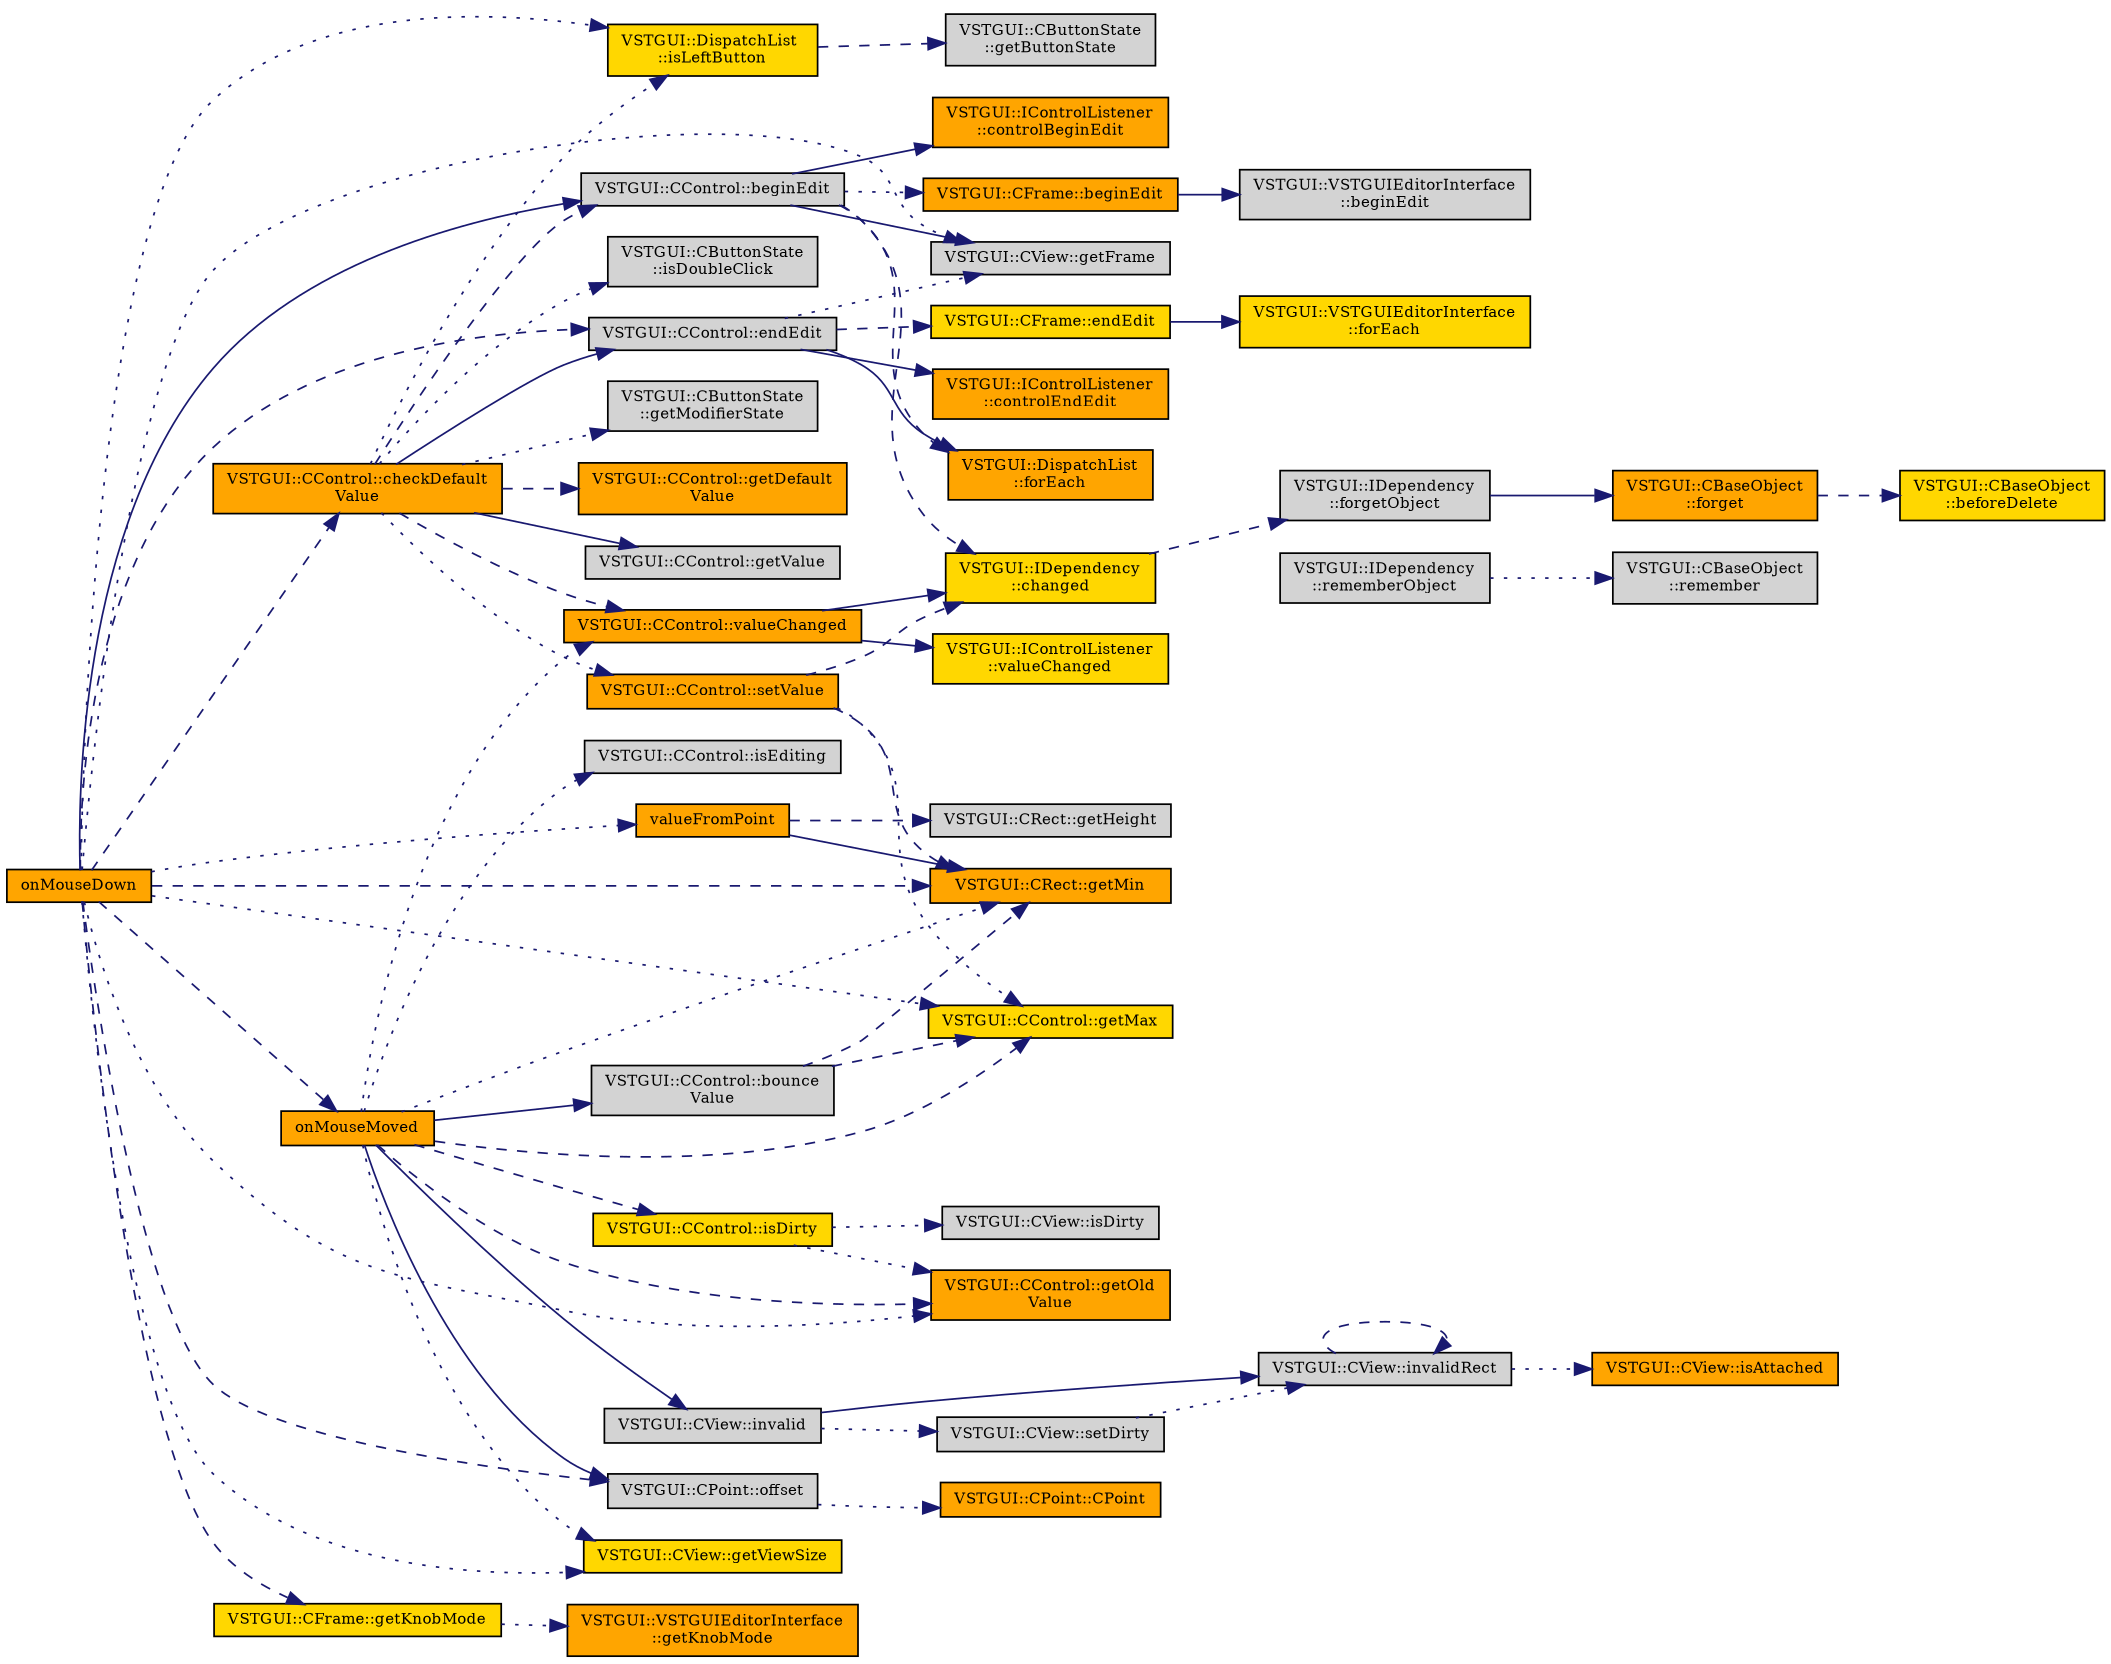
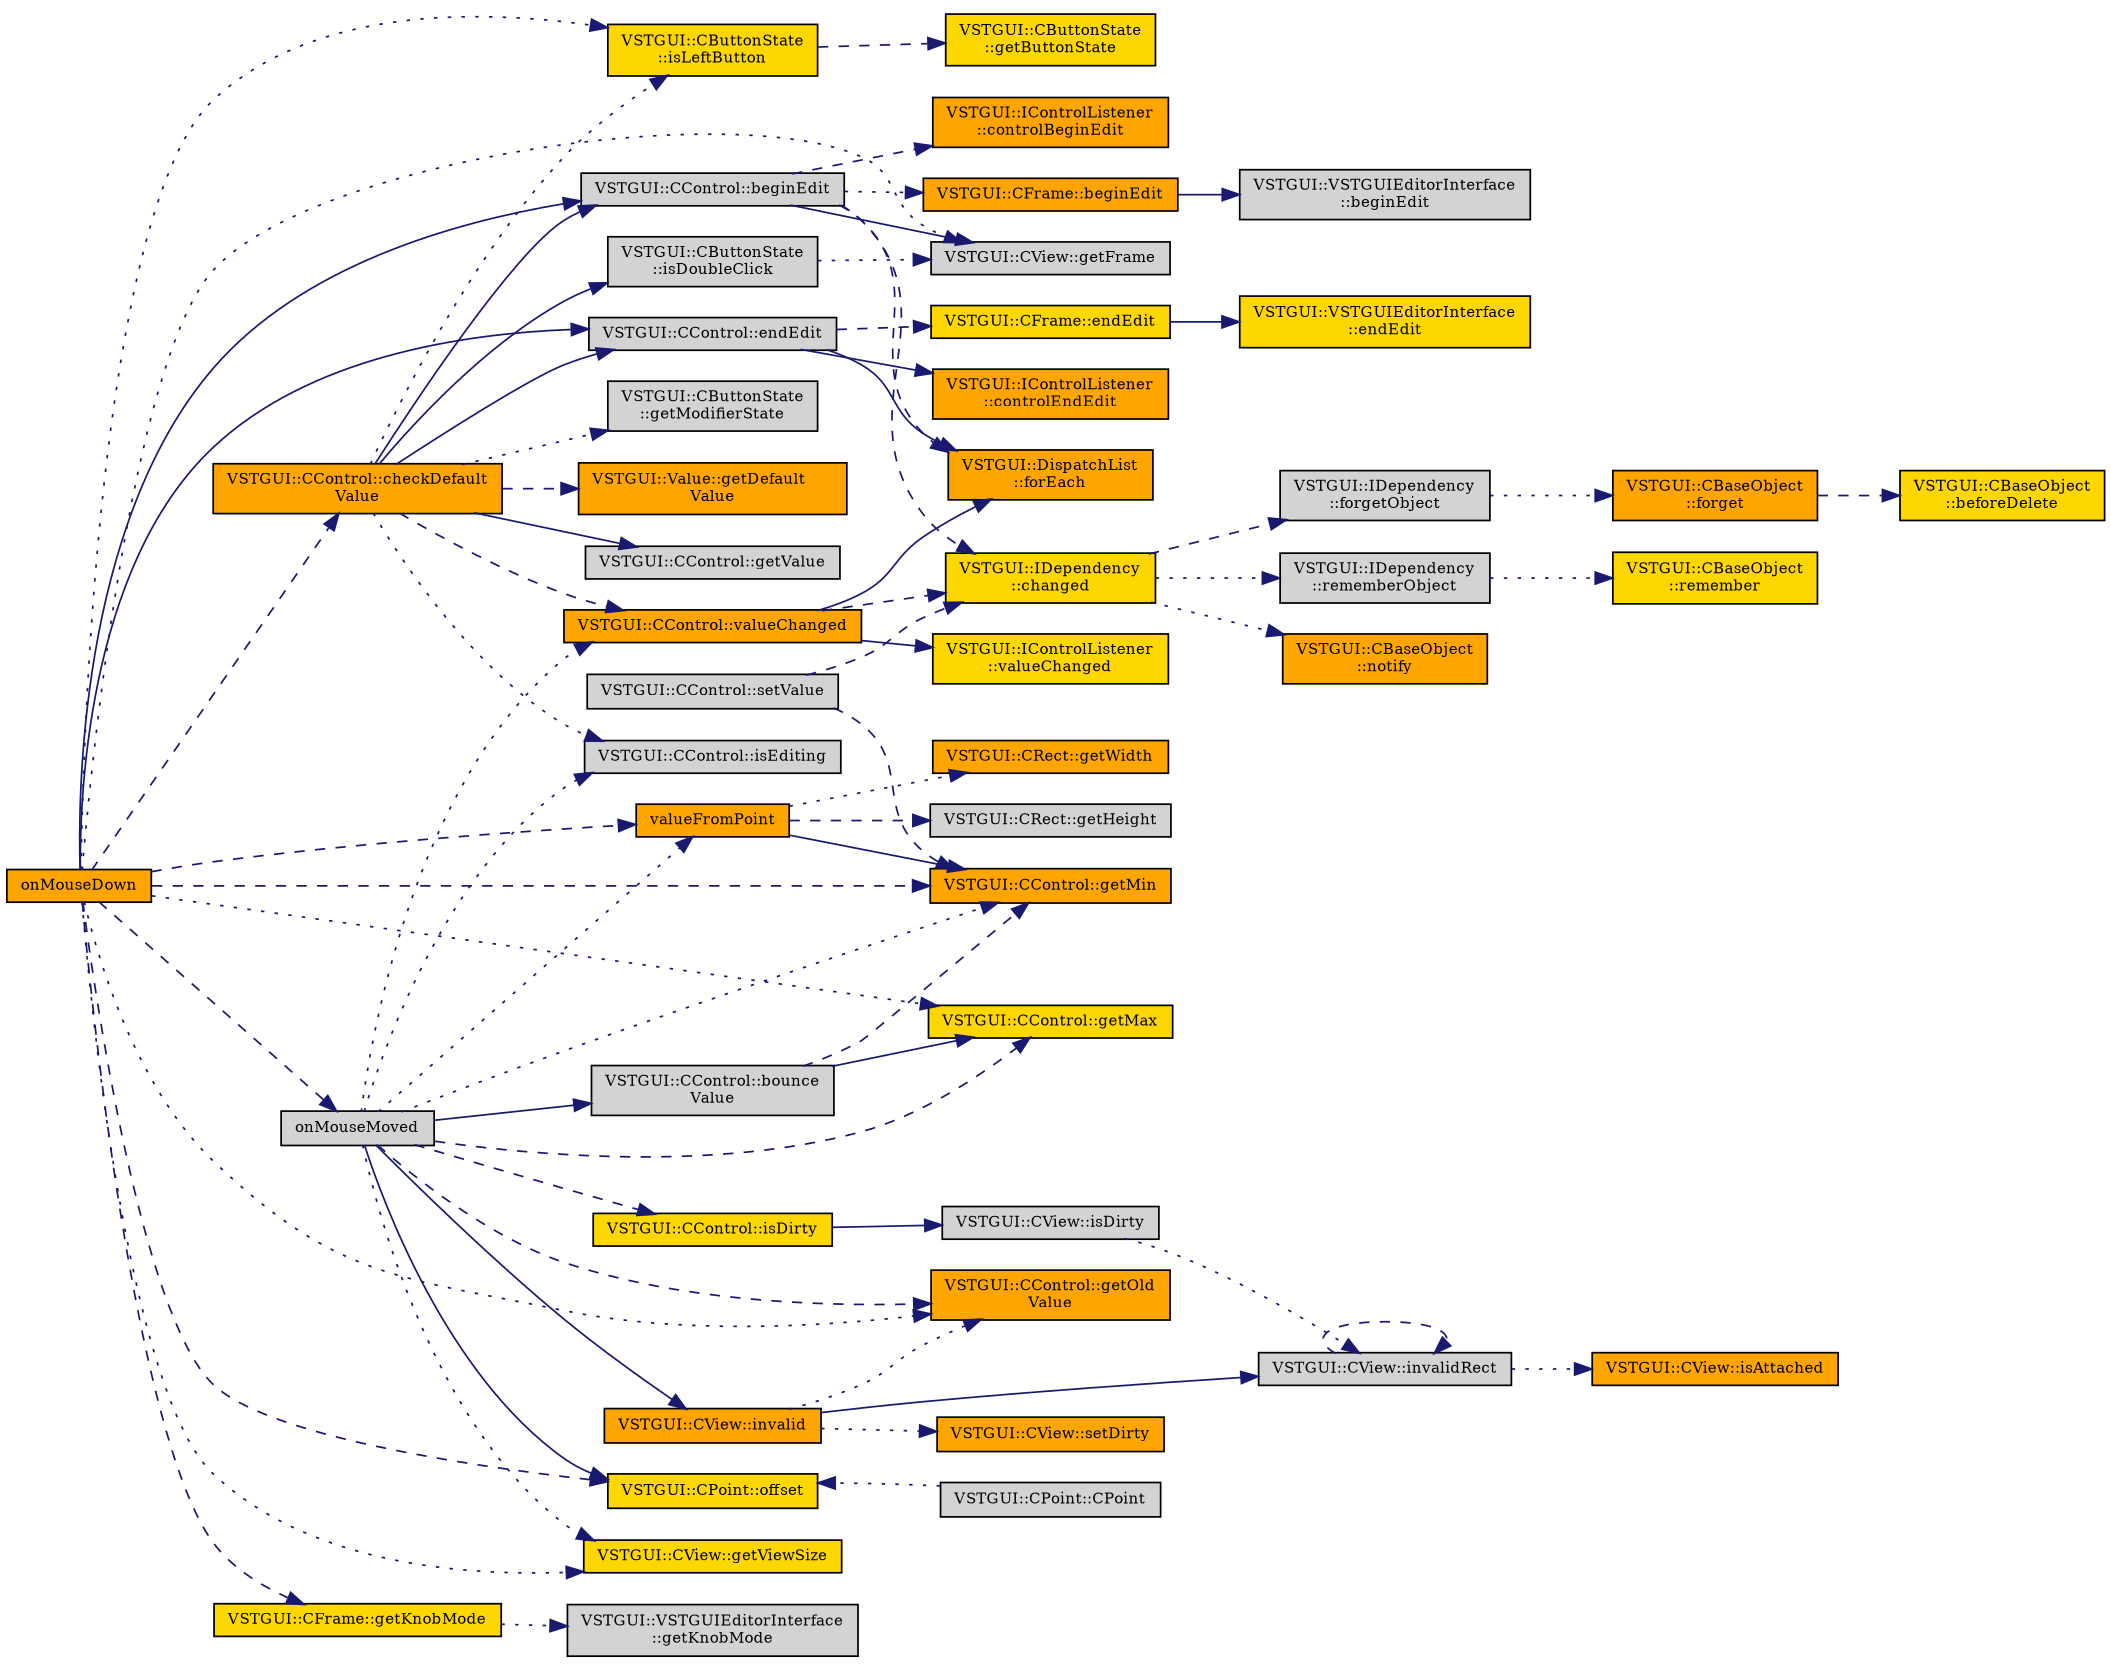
node "VSTGUI::CButtonState ::getButtonState": fillcolor lightgrey -> gold
node "VSTGUI::DispatchList ::isLeftButton": label "VSTGUI::DispatchList ::isLeftButton" -> "VSTGUI::CButtonState ::isLeftButton"
edge "VSTGUI::CControl::beginEdit" -> "VSTGUI::IControlListener ::controlBeginEdit": style solid -> dashed
edge "VSTGUI::CControl::endEdit" -> "VSTGUI::CView::getFrame": now "VSTGUI::CButtonState ::isDoubleClick" -> "VSTGUI::CView::getFrame"
node "VSTGUI::VSTGUIEditorInterface ::forEach": label "VSTGUI::VSTGUIEditorInterface ::forEach" -> "VSTGUI::VSTGUIEditorInterface ::endEdit"
edge "VSTGUI::CControl::checkDefault Value" -> "VSTGUI::CControl::beginEdit": style dashed -> solid
edge "VSTGUI::CControl::checkDefault Value" -> "VSTGUI::CButtonState ::isDoubleClick": style dotted -> solid
edge "onMouseDown" -> "VSTGUI::CControl::endEdit": style dashed -> solid
node "VSTGUI::CControl::getDefault Value": label "VSTGUI::CControl::getDefault Value" -> "VSTGUI::Value::getDefault Value"
edge "VSTGUI::IDependency ::forgetObject" -> "VSTGUI::CBaseObject ::forget": style solid -> dotted
edge "VSTGUI::CControl::valueChanged" -> "VSTGUI::DispatchList ::forEach": added
edge "VSTGUI::IDependency ::changed" -> "VSTGUI::IDependency ::rememberObject": added
node "VSTGUI::CBaseObject ::remember": fillcolor lightgrey -> gold
edge "VSTGUI::CControl::checkDefault Value" -> "VSTGUI::CControl::setValue": now "VSTGUI::CControl::checkDefault Value" -> "VSTGUI::CControl::isEditing"
edge "VSTGUI::CControl::valueChanged" -> "VSTGUI::IDependency ::changed": style solid -> dashed
node "VSTGUI::CBaseObject ::notify": added
node "VSTGUI::CControl::setValue": fillcolor orange -> lightgrey
node "VSTGUI::CRect::getWidth": added
edge "onMouseDown" -> "valueFromPoint": style dotted -> dashed
edge "VSTGUI::CControl::setValue" -> "VSTGUI::CControl::getMax": removed
node "VSTGUI::CRect::getMin": label "VSTGUI::CRect::getMin" -> "VSTGUI::CControl::getMin"
edge "onMouseMoved" -> "valueFromPoint": added
edge "VSTGUI::CControl::bounce Value" -> "VSTGUI::CControl::getMax": style dashed -> solid
node "onMouseMoved": fillcolor orange -> lightgrey
edge "VSTGUI::CControl::isDirty" -> "VSTGUI::CView::isDirty": style dotted -> solid
edge "VSTGUI::CControl::isDirty" -> "VSTGUI::CControl::getOld Value": now "VSTGUI::CView::invalid" -> "VSTGUI::CControl::getOld Value"
edge "VSTGUI::CView::setDirty" -> "VSTGUI::CView::invalidRect": now "VSTGUI::CView::isDirty" -> "VSTGUI::CView::invalidRect"
node "VSTGUI::CView::invalid": fillcolor lightgrey -> orange
node "VSTGUI::CView::setDirty": fillcolor lightgrey -> orange
node "VSTGUI::CPoint::offset": fillcolor lightgrey -> gold
node "VSTGUI::CPoint::CPoint": fillcolor orange -> lightgrey
edge "VSTGUI::CPoint::offset" -> "VSTGUI::CPoint::CPoint": reversed
node "VSTGUI::VSTGUIEditorInterface ::getKnobMode": fillcolor orange -> lightgrey
